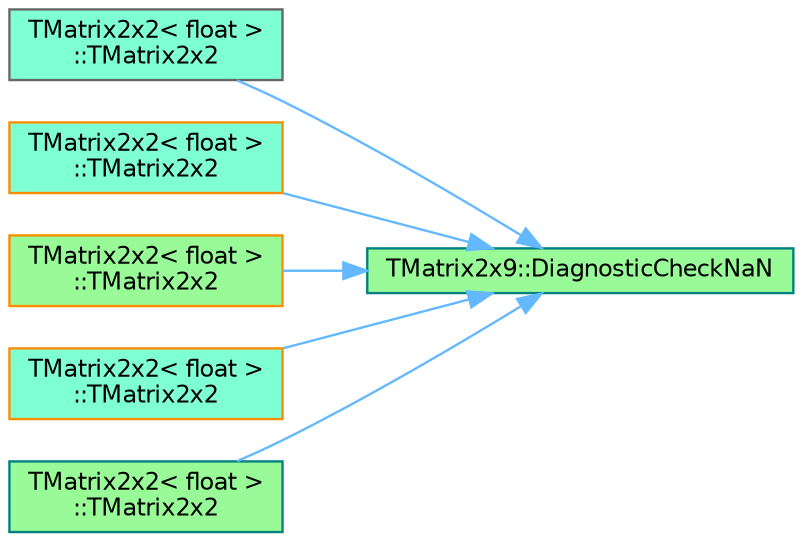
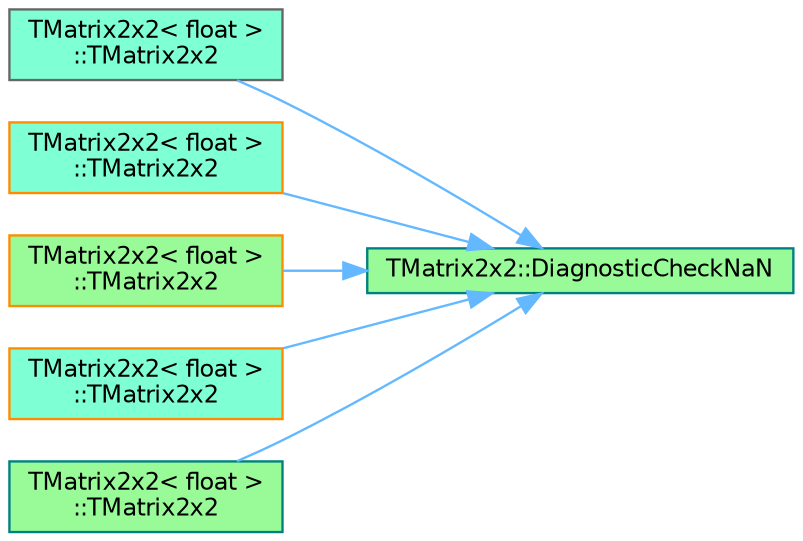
node "TMatrix2x9::DiagnosticCheckNaN": label "TMatrix2x9::DiagnosticCheckNaN" -> "TMatrix2x2::DiagnosticCheckNaN"
